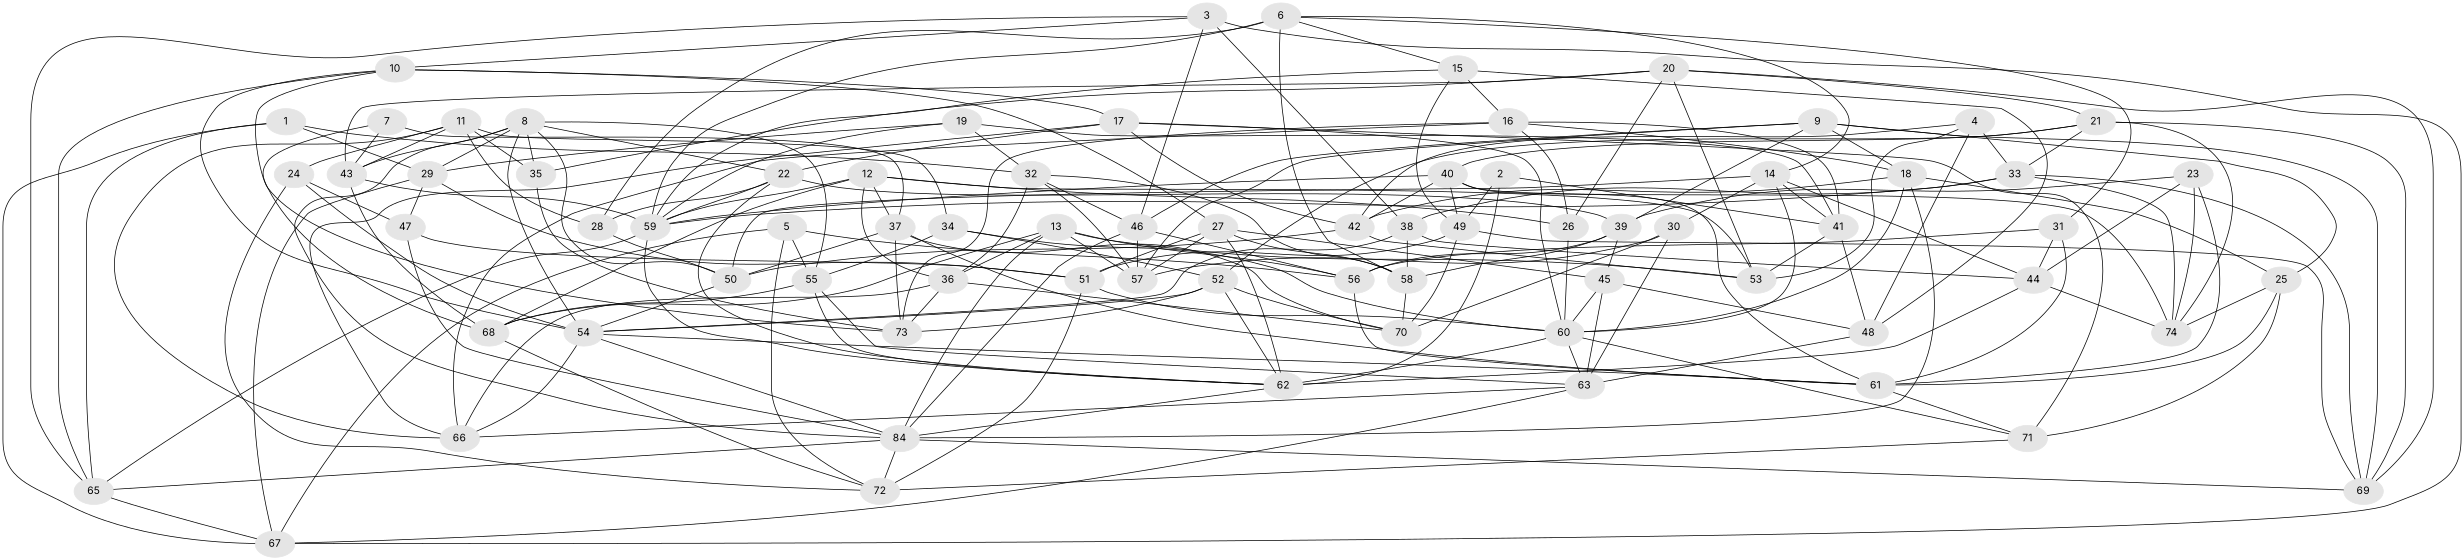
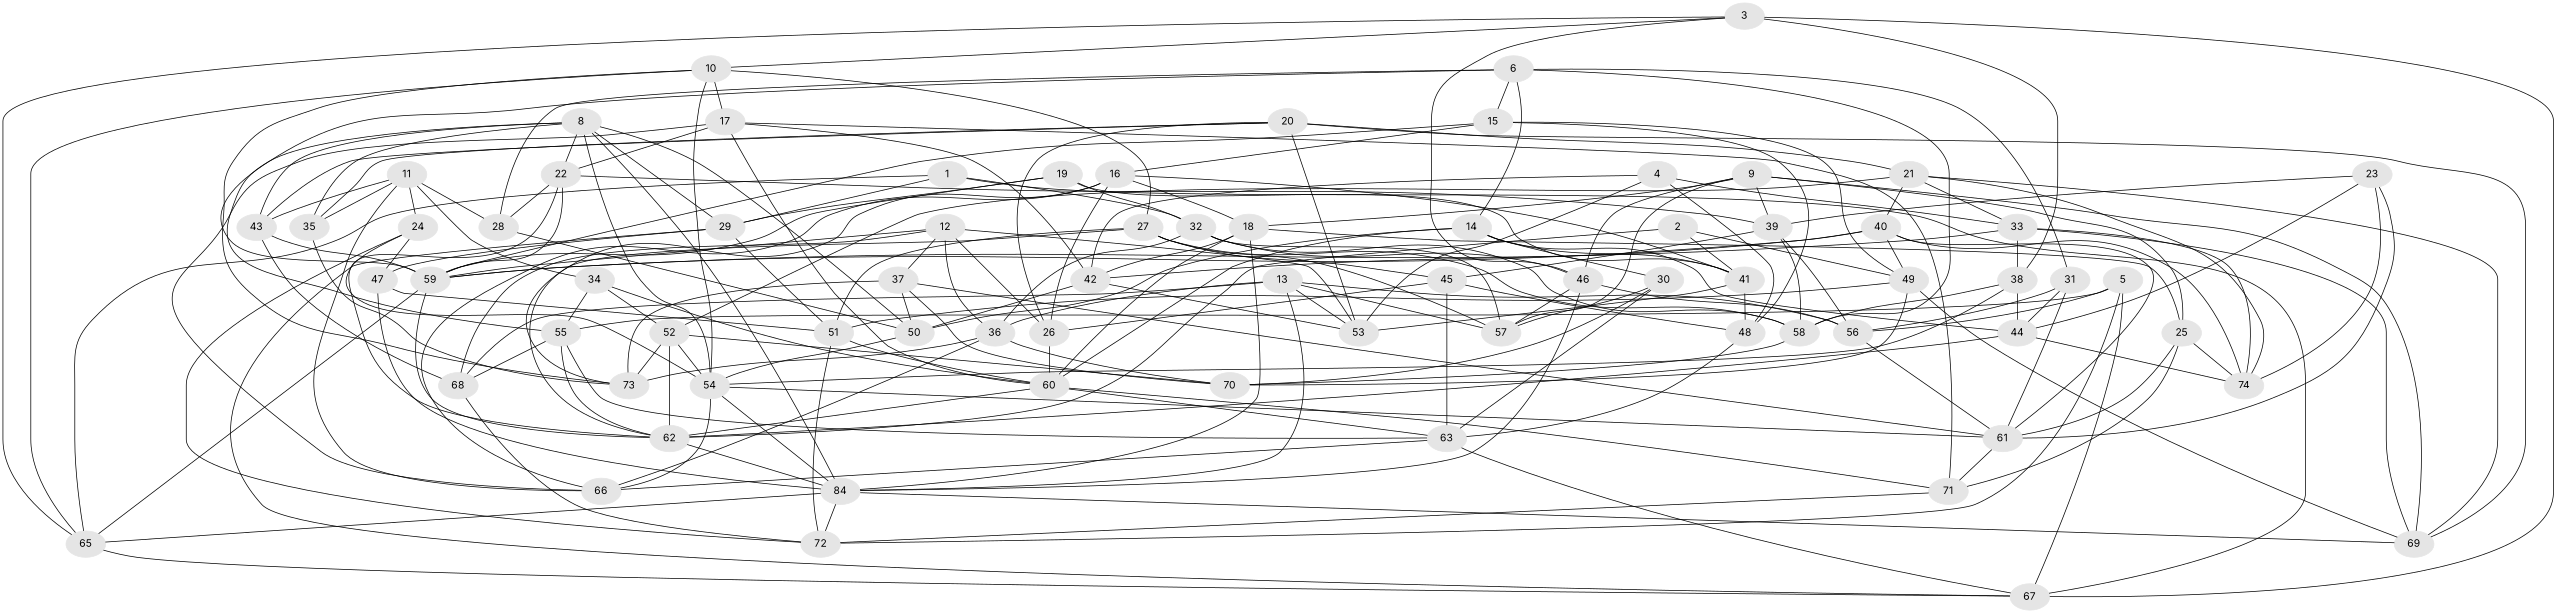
node "7": removed
edge "45" -- "60": now "45" -- "26"
